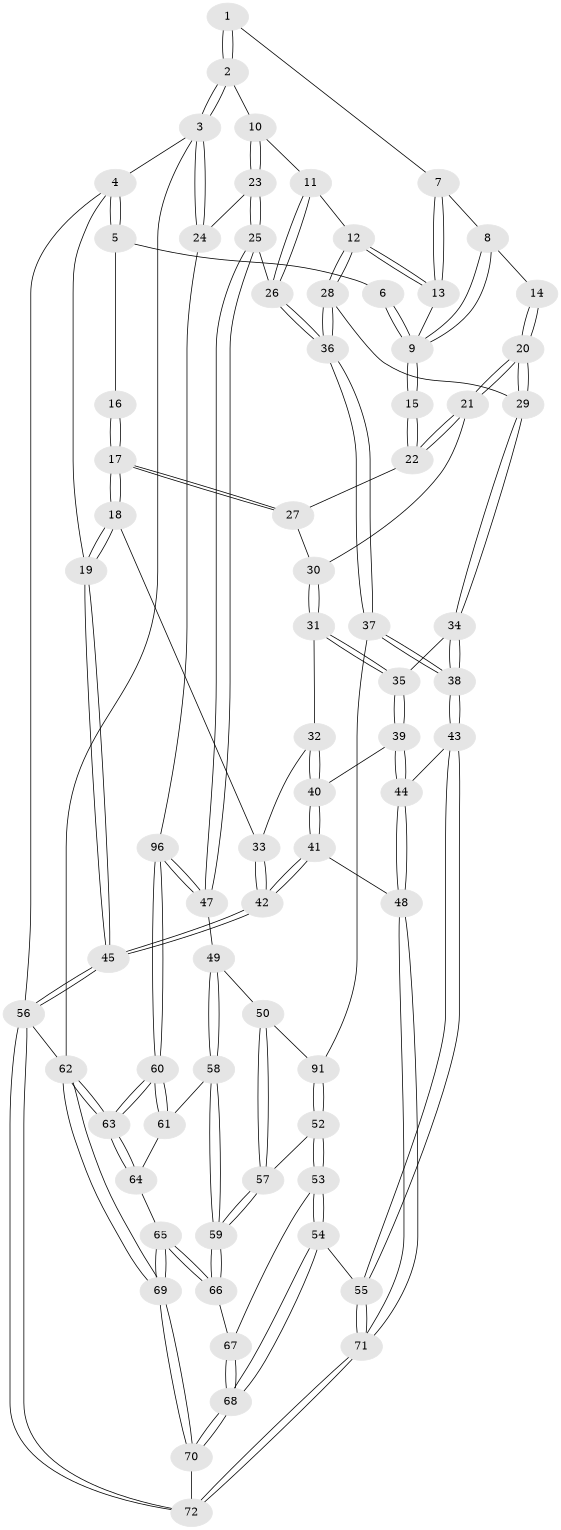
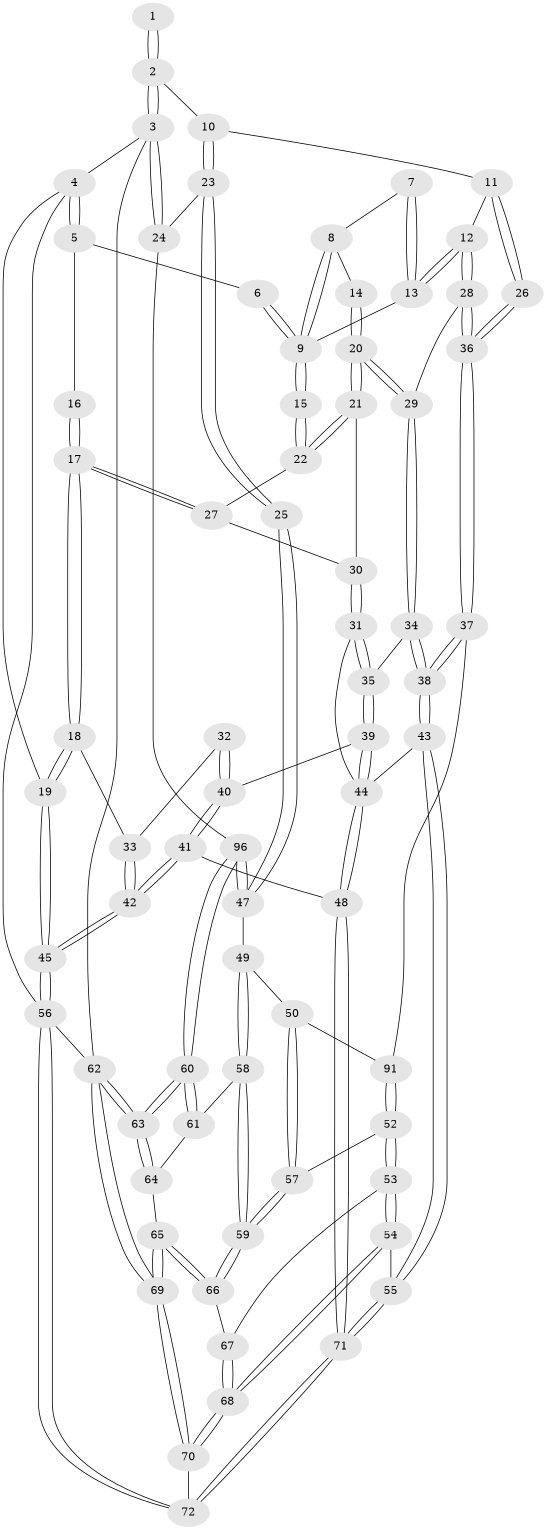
edge "1" -- "7": removed
edge "25" -- "26": removed
edge "31" -- "32": now "31" -- "44"
